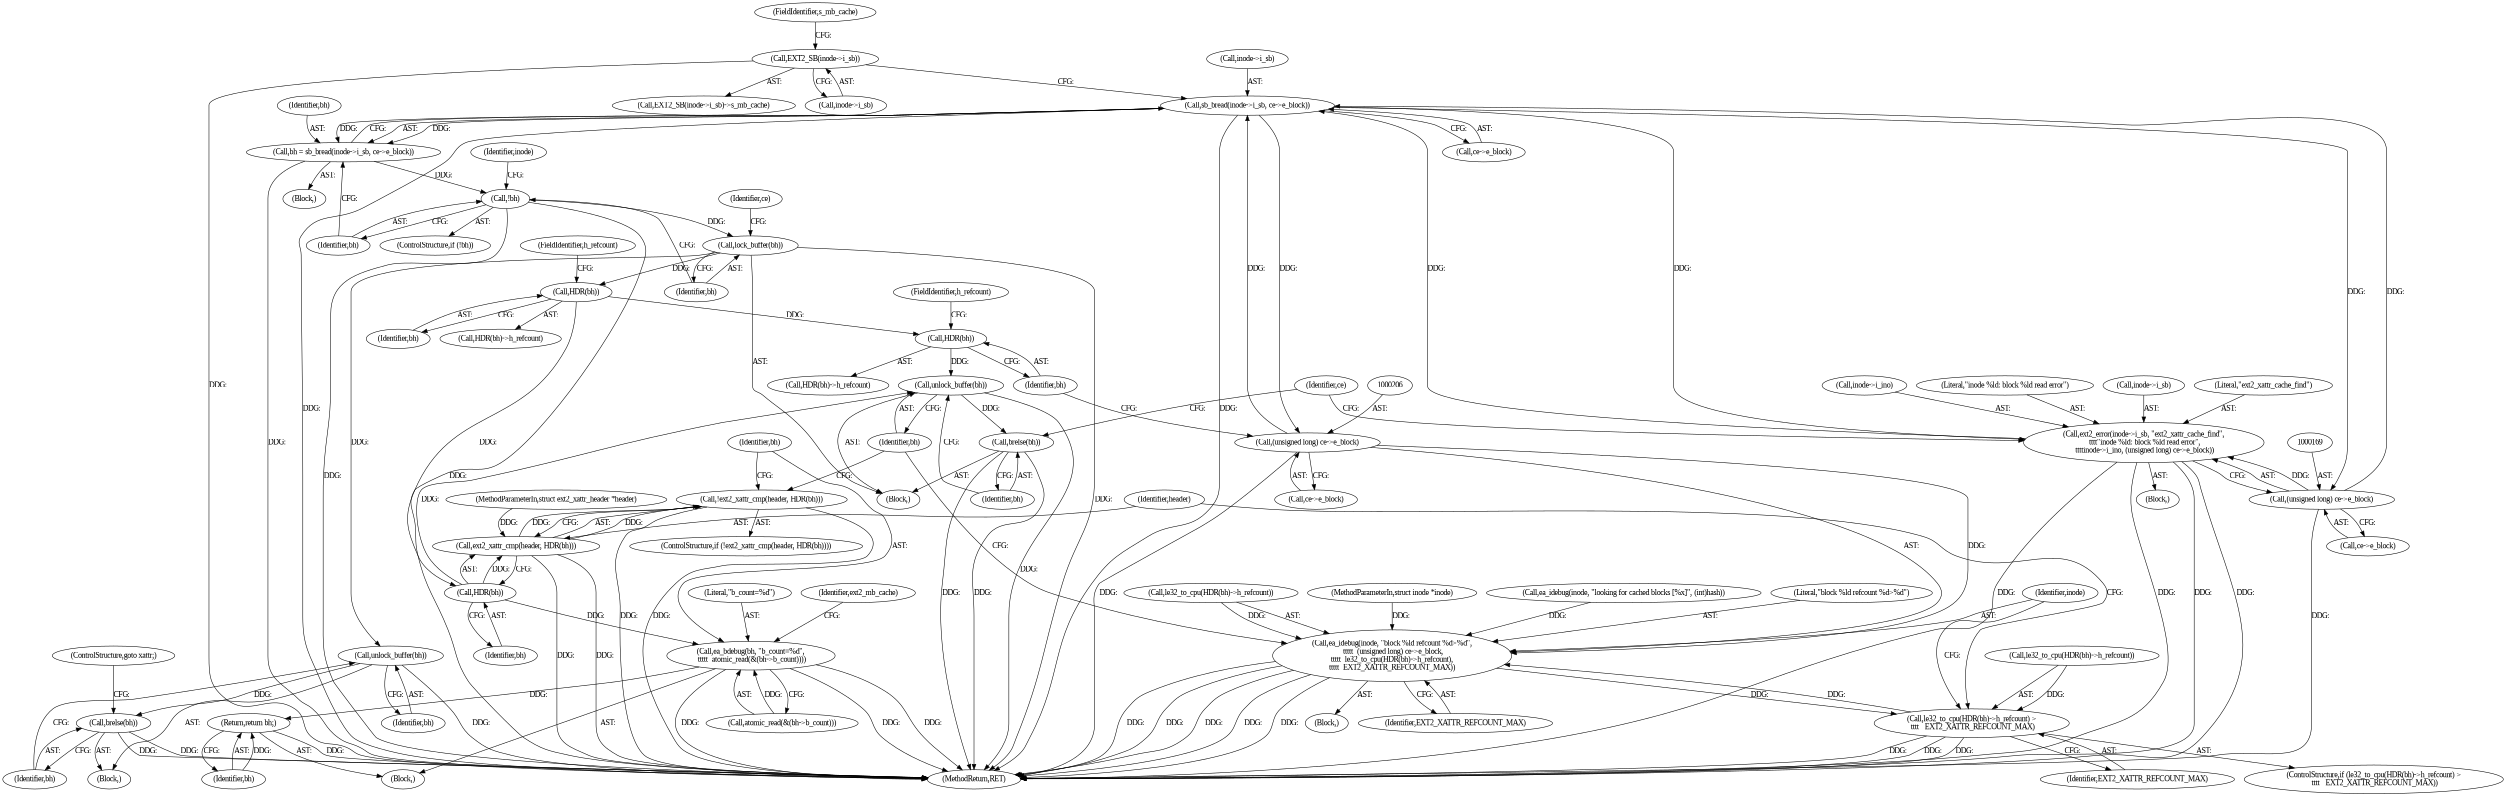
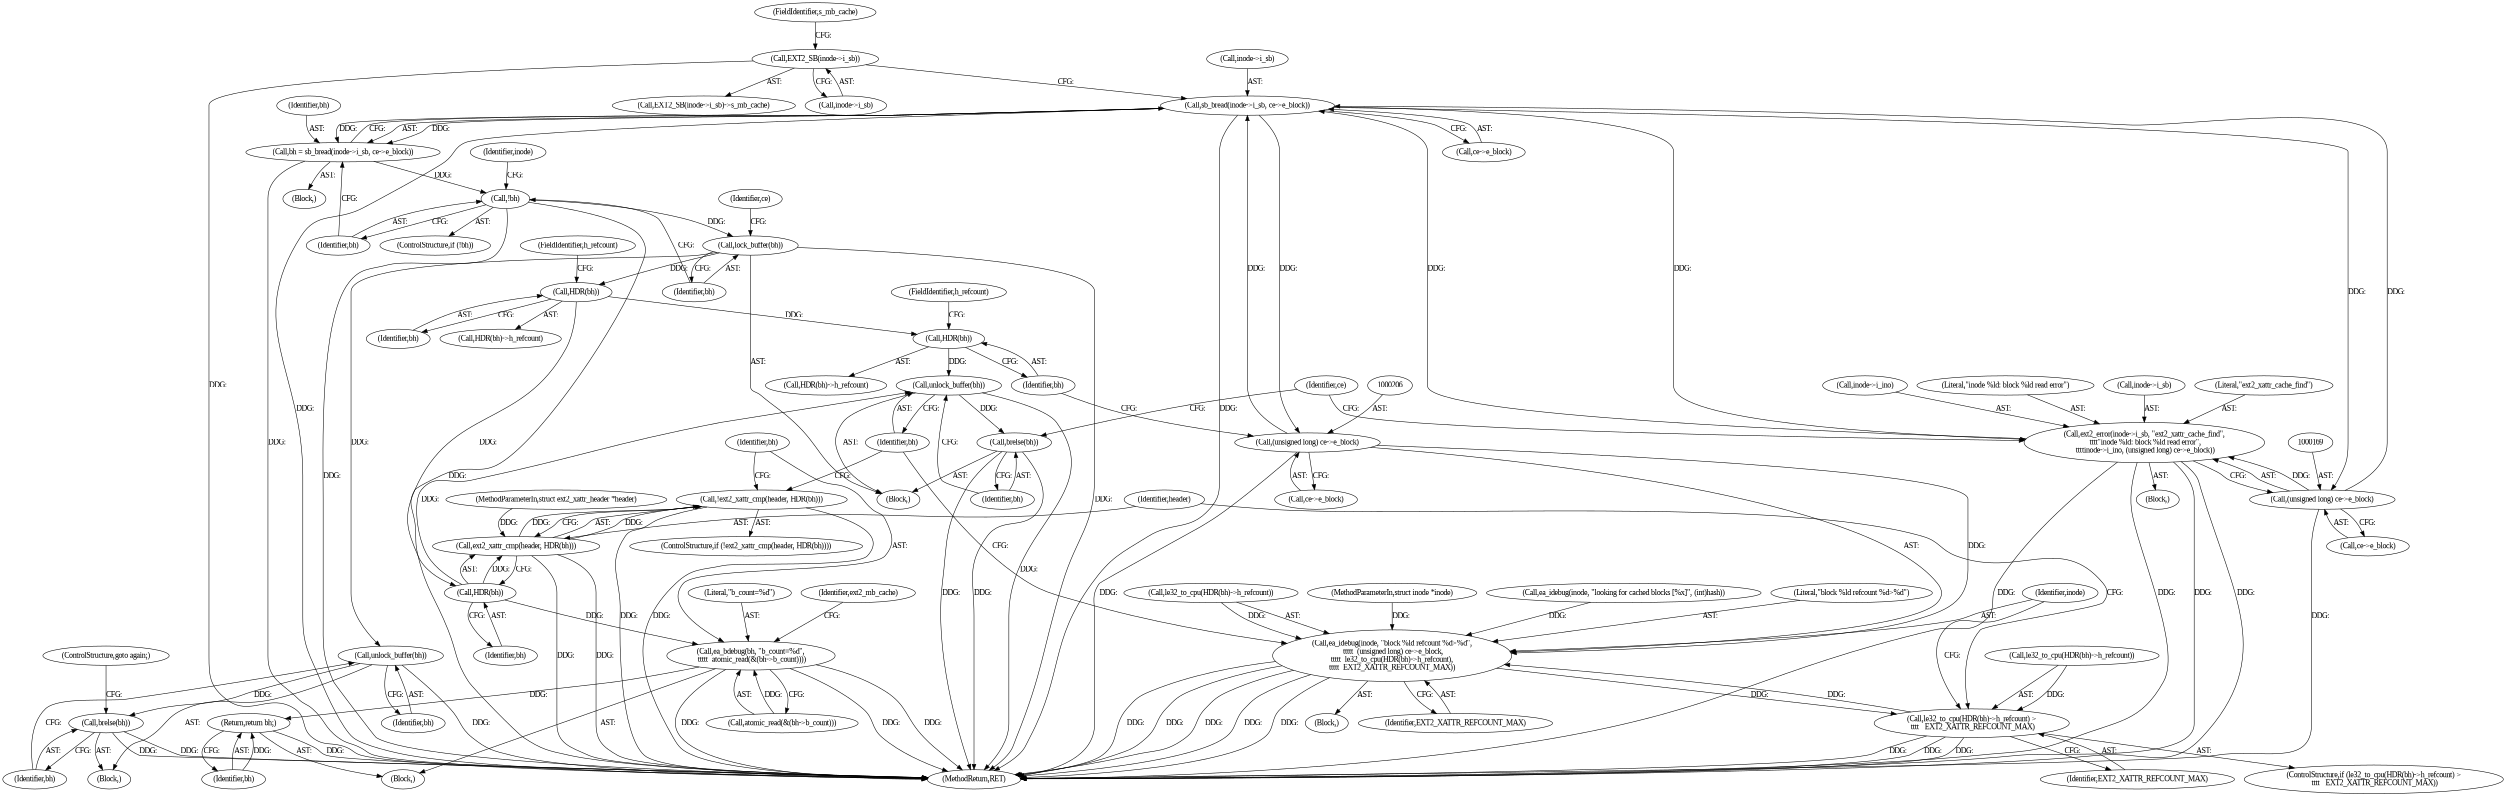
node "(ControlStructure,goto xattr;)": label "(ControlStructure,goto xattr;)" -> "(ControlStructure,goto again;)"
